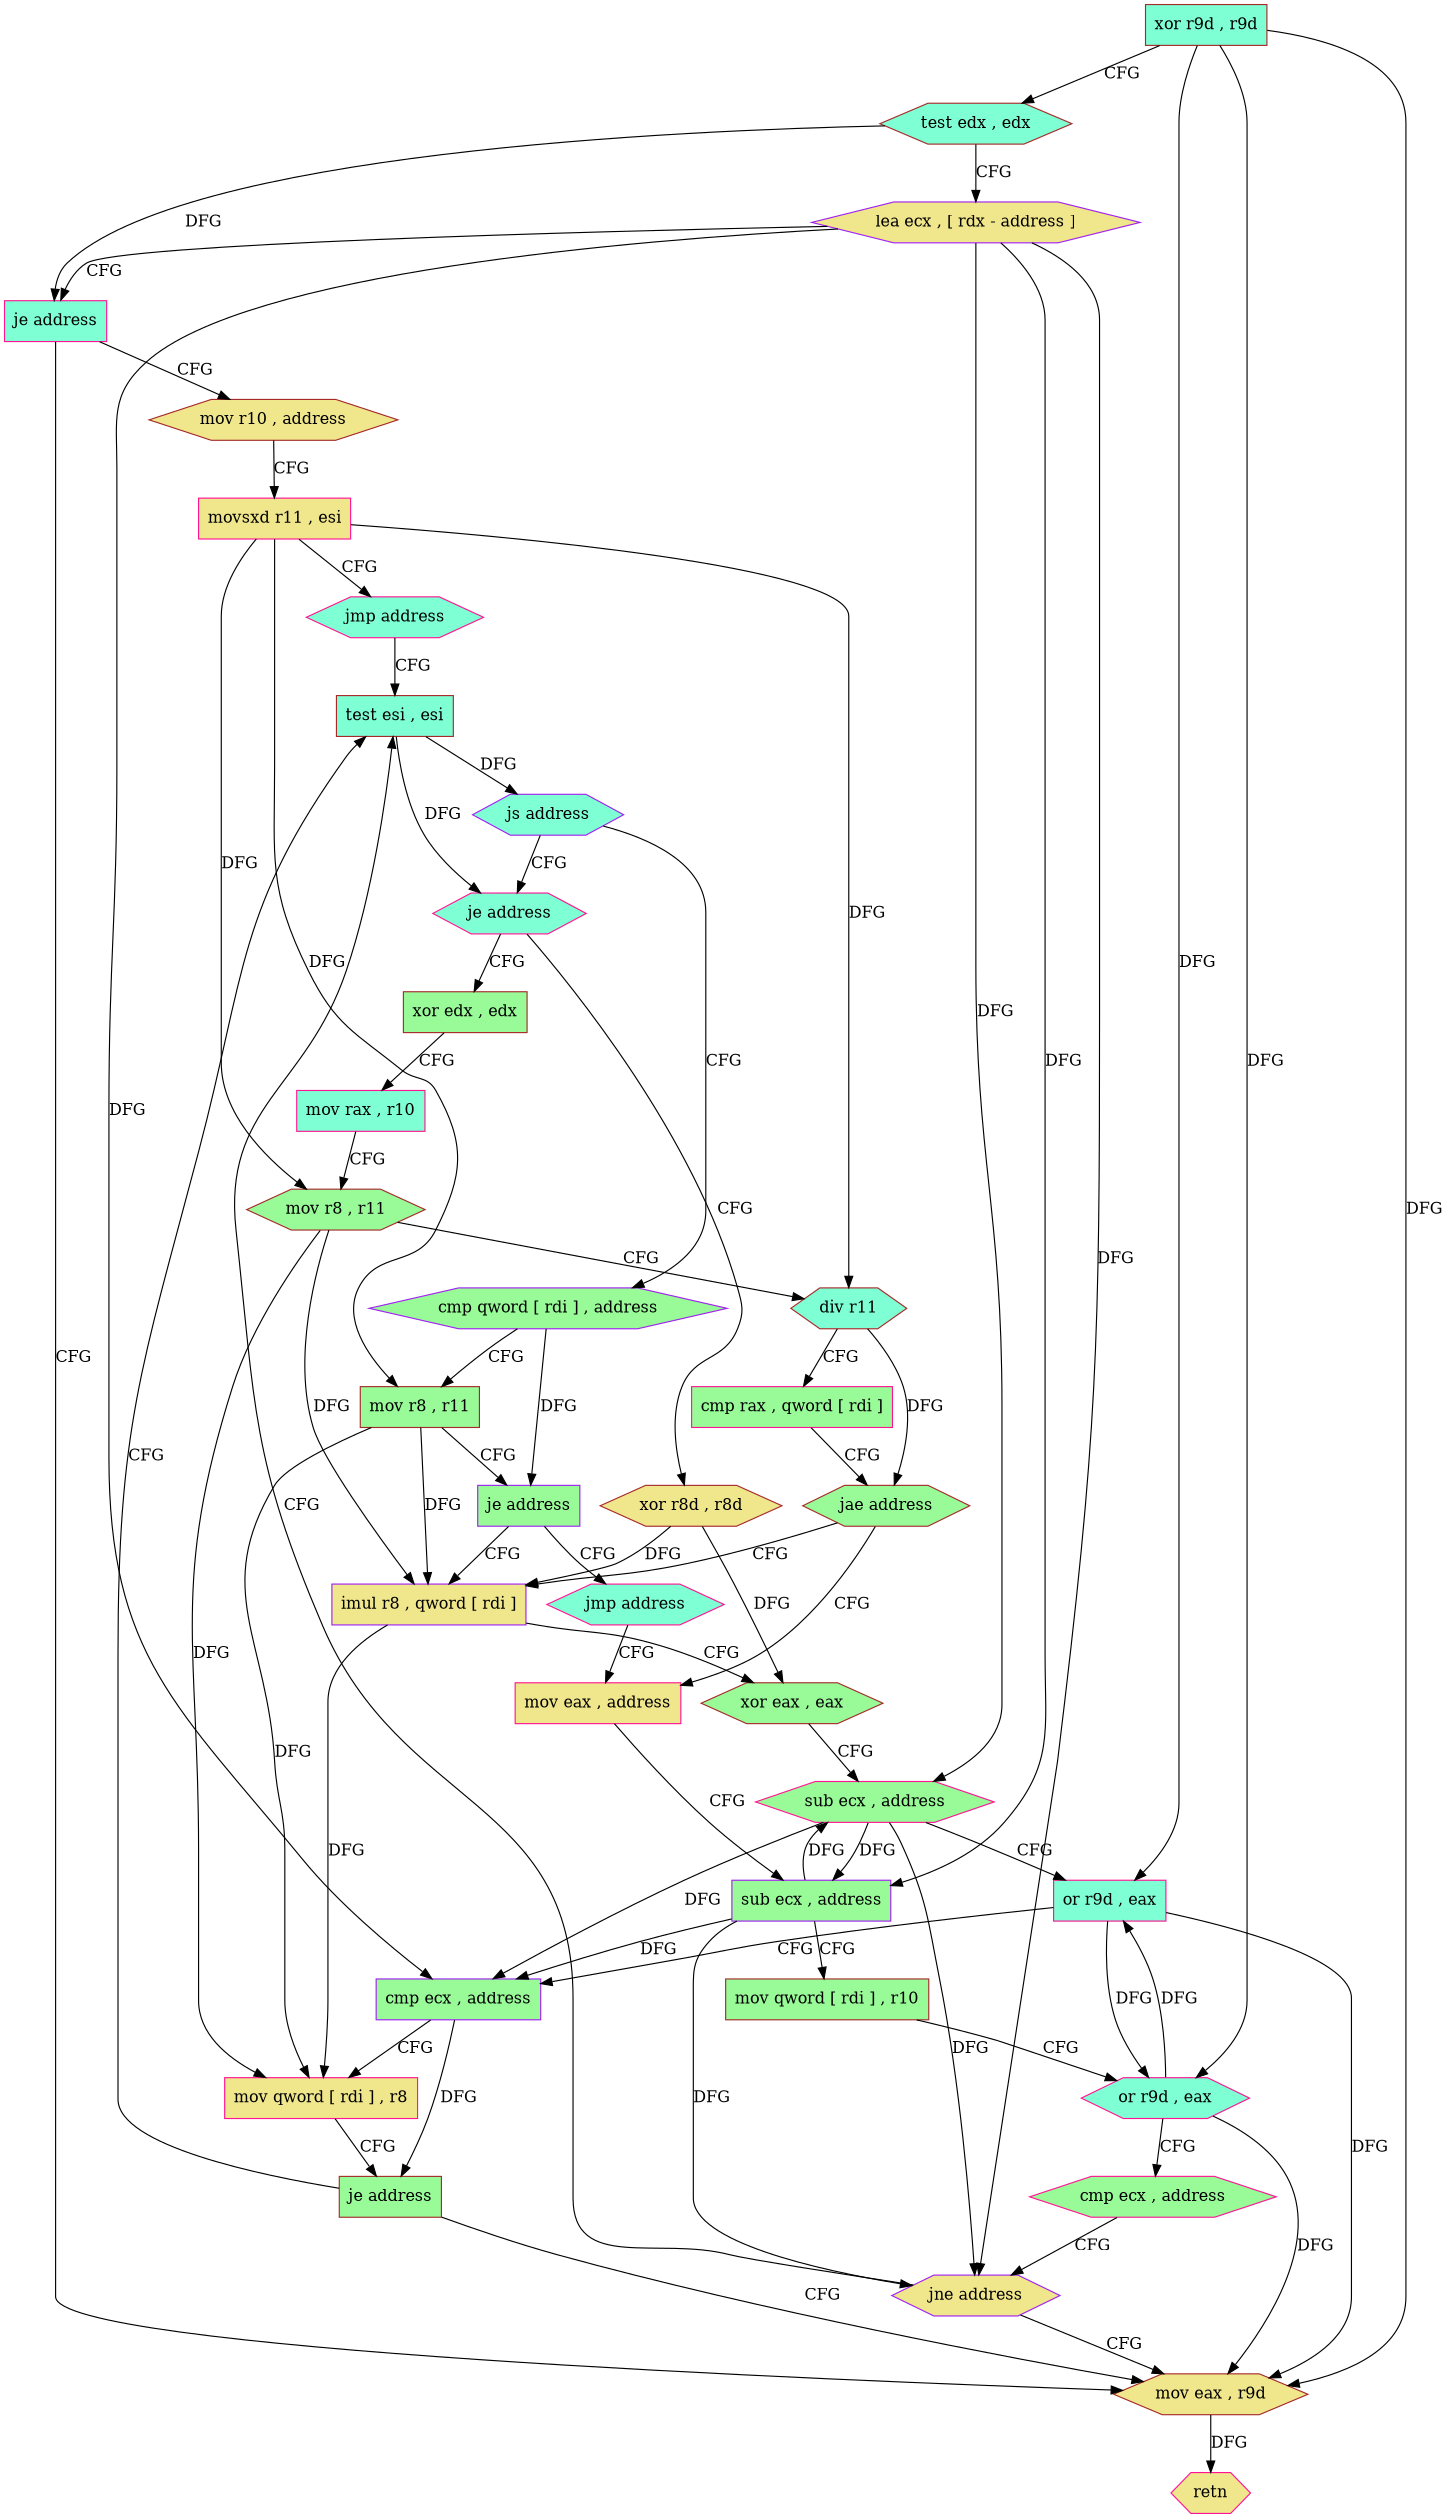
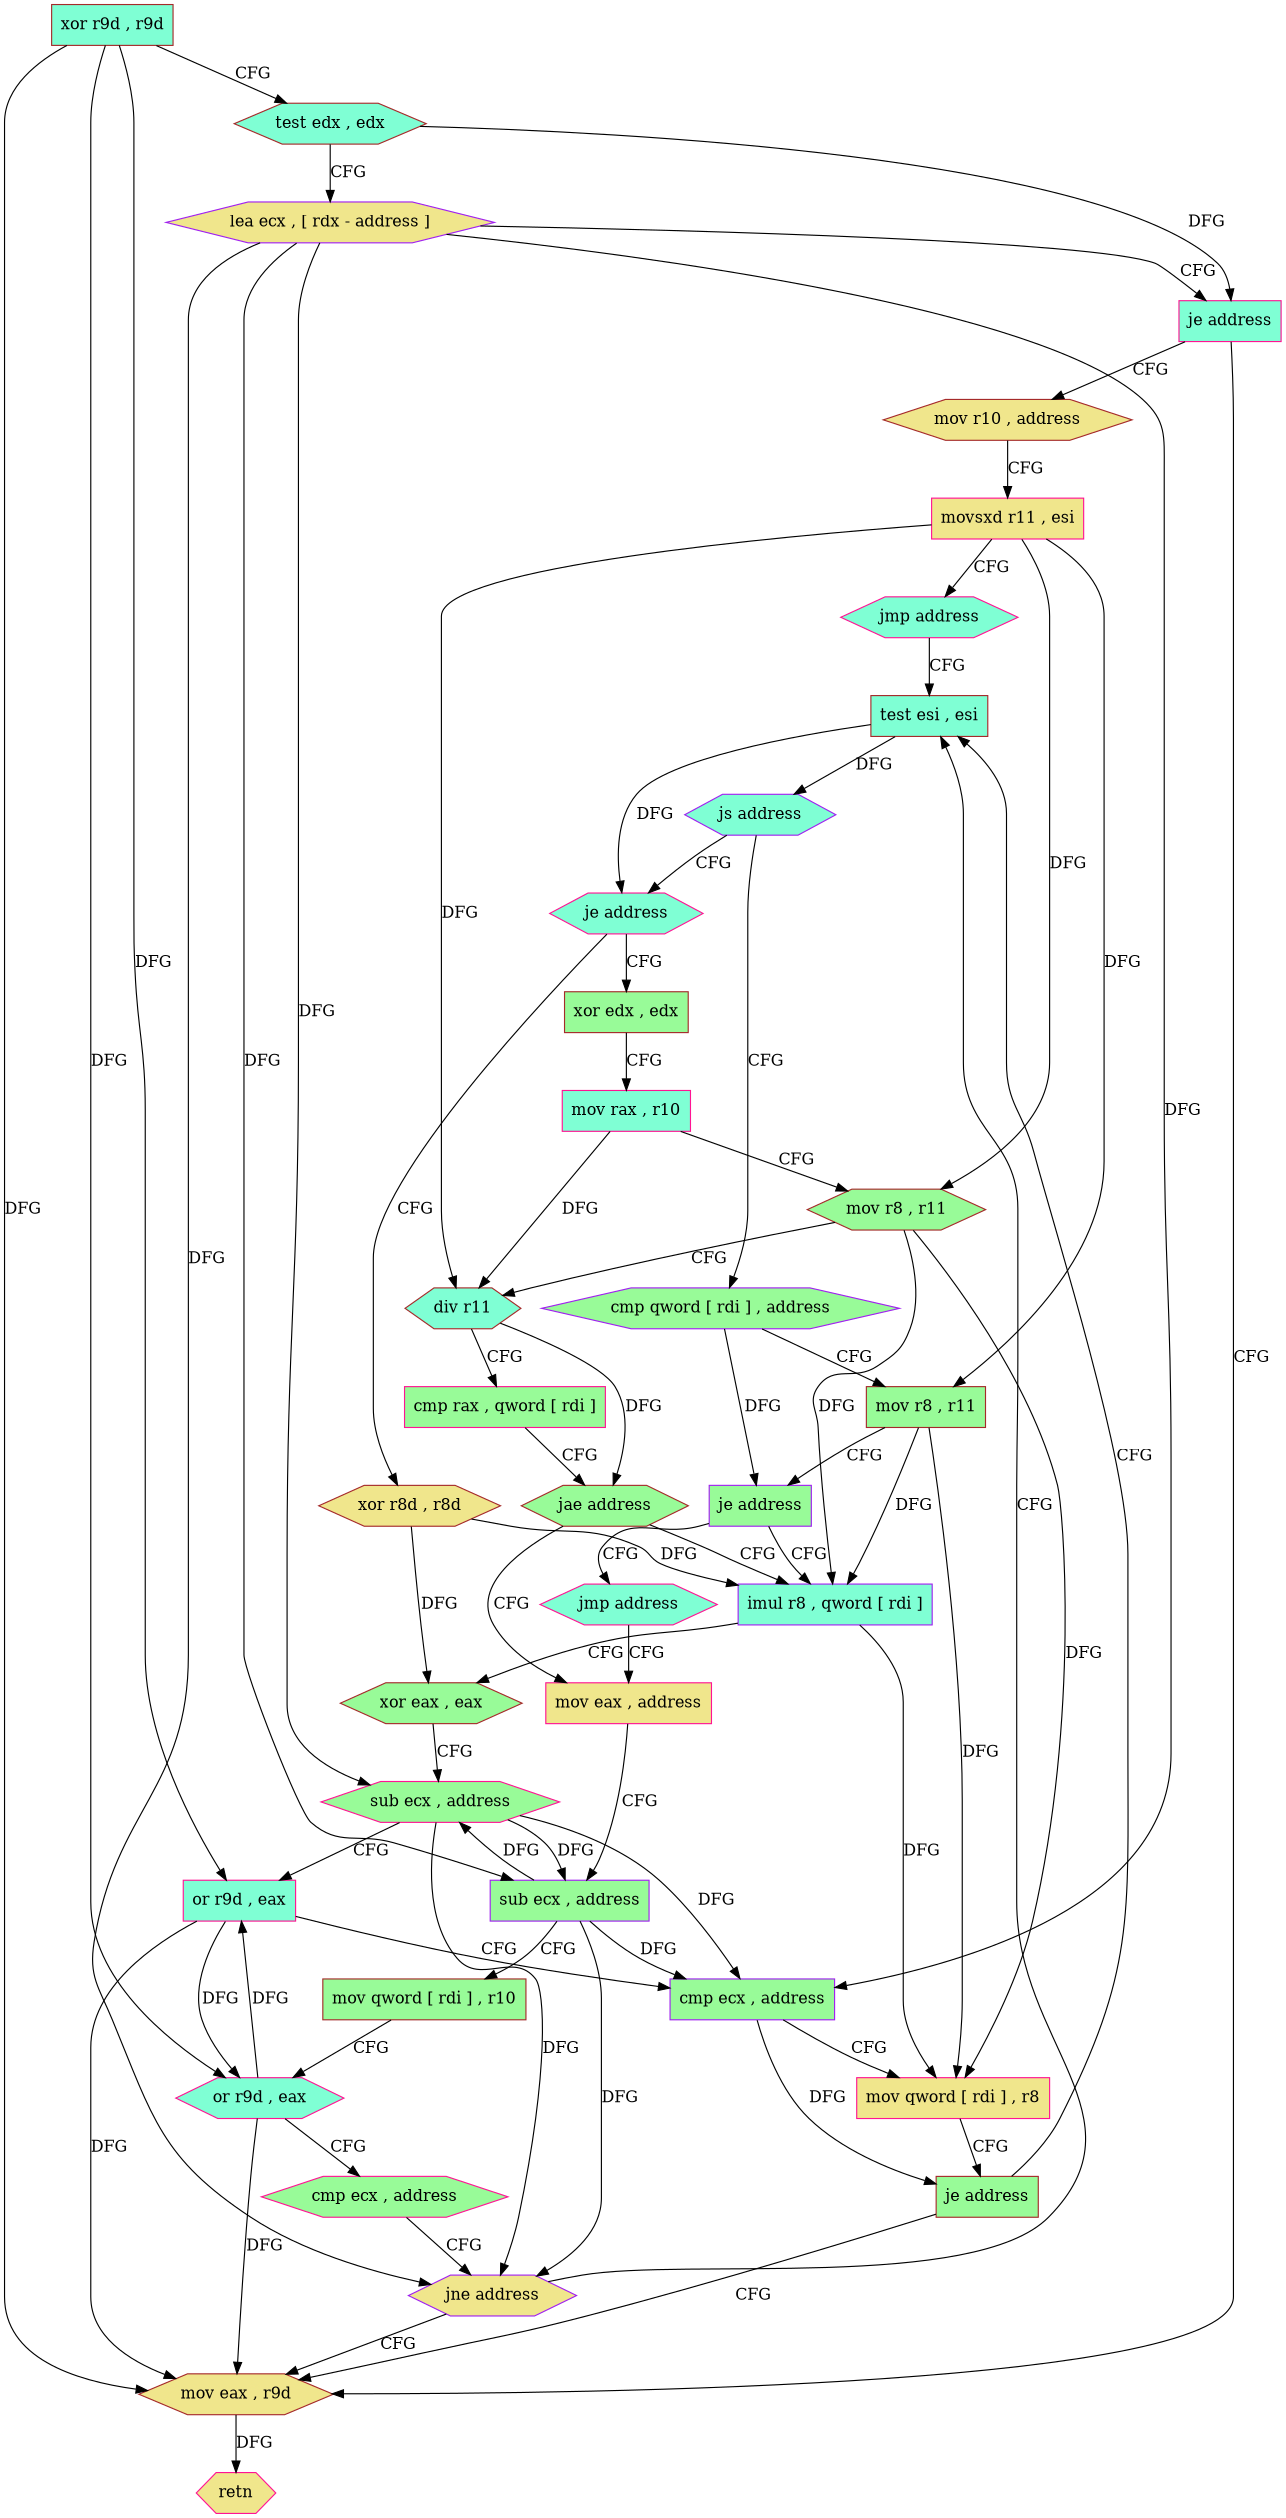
edge "mov rax , r10" -> "div r11": added, label "DFG"
node "imul r8 , qword [ rdi ]": fillcolor khaki -> aquamarine
